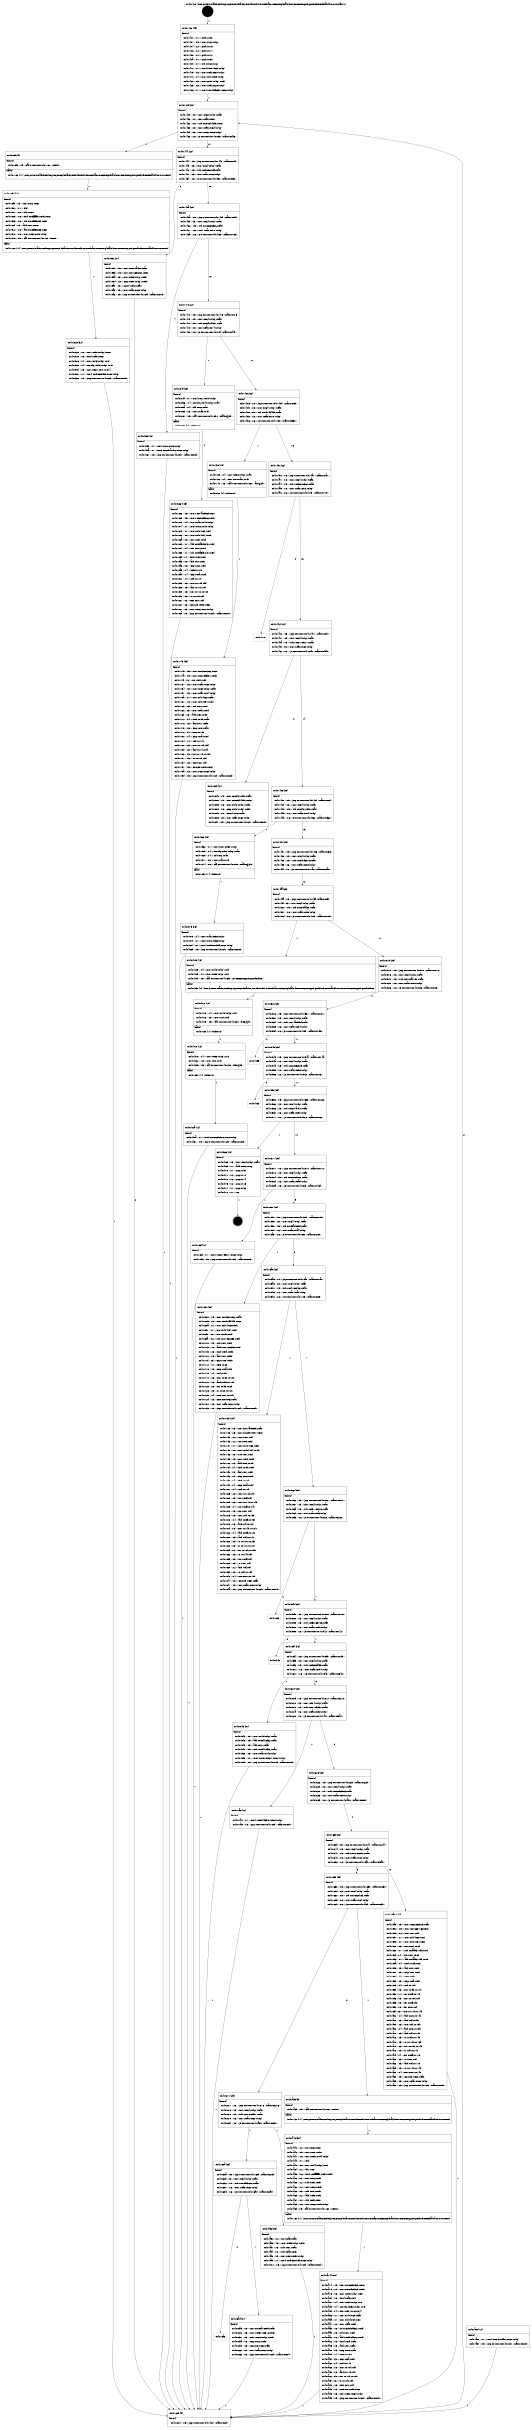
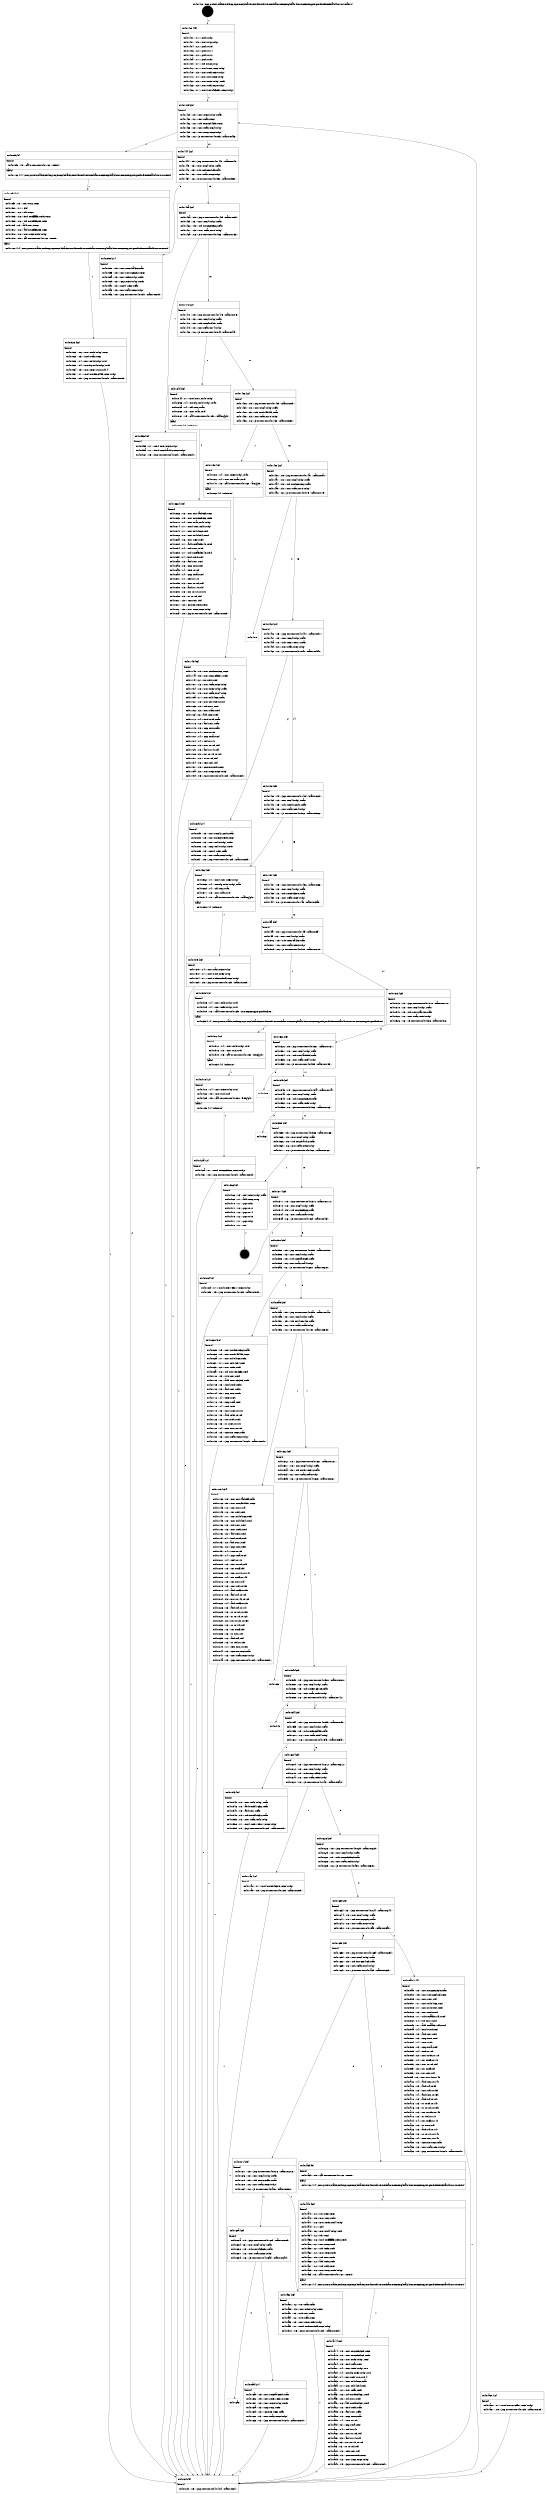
edge "0x4018db [27]" -> "0x401c0b [5]": added, label "2"
edge "0x40163f [25]" -> "0x4019ab [144]": label " 10" -> " 1"
edge "0x4017c9 [134]" -> "0x401c0b [5]": added, label "1"
